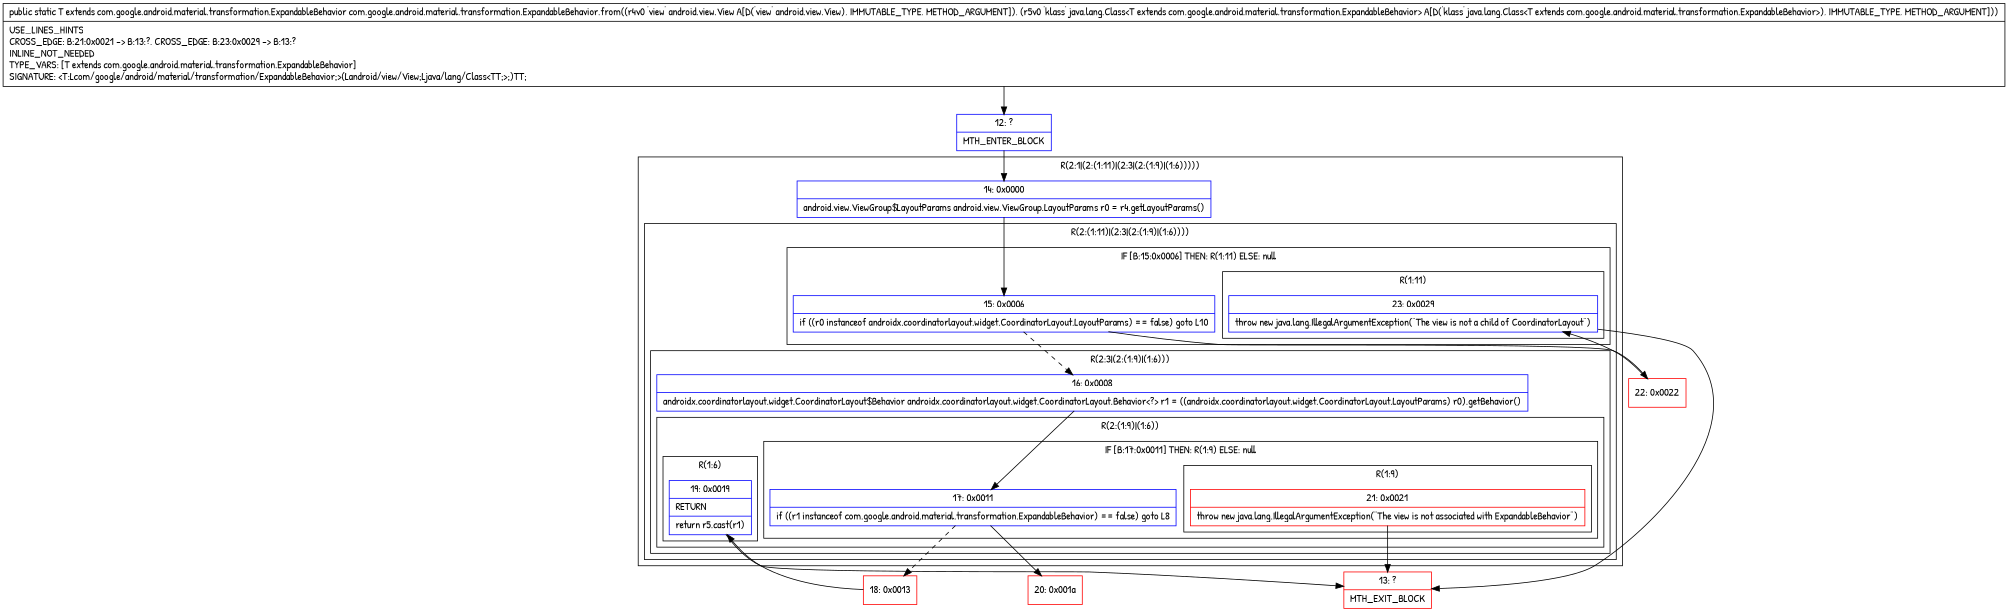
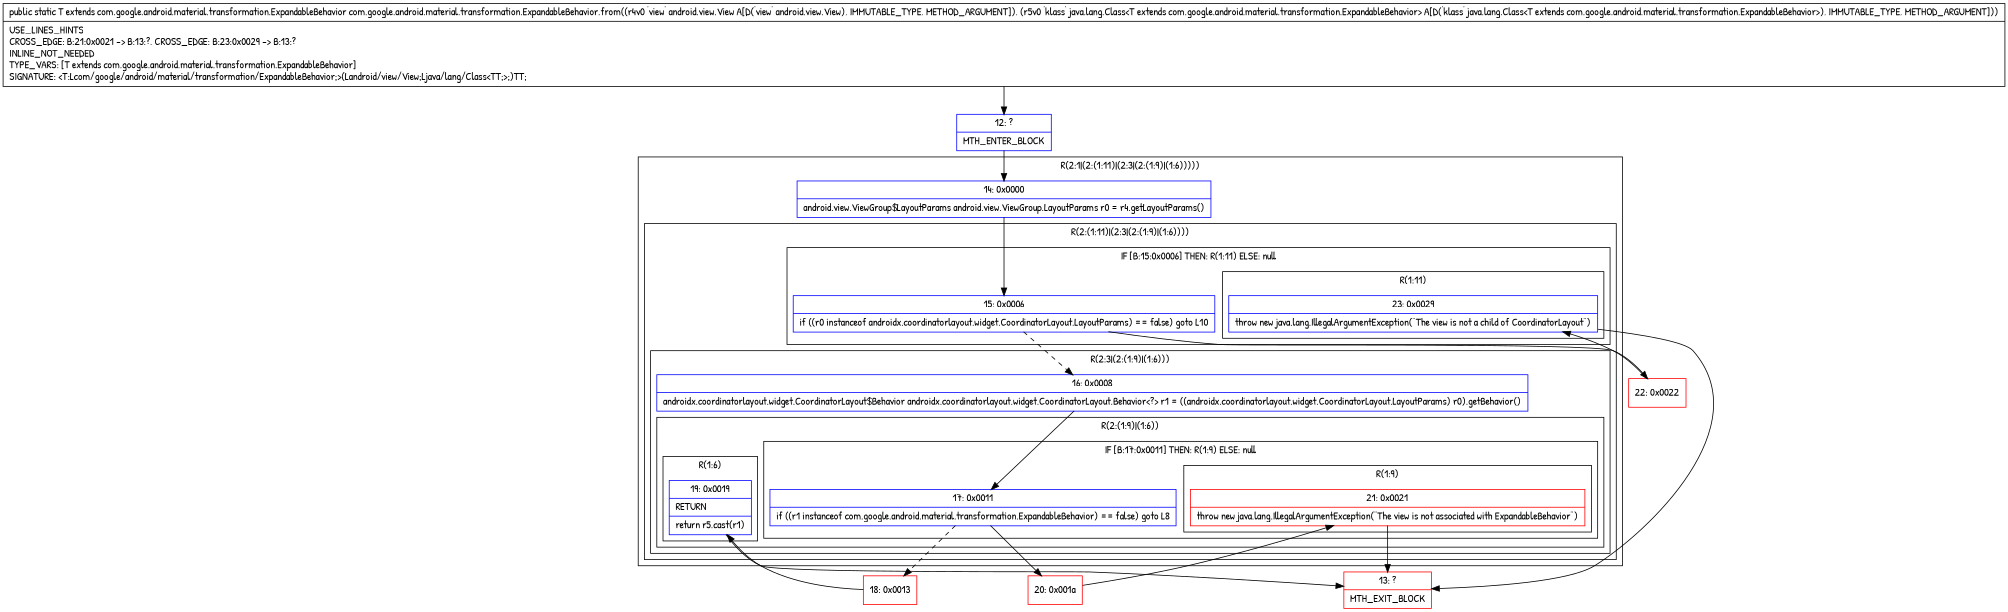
edge "20: 0x001a" -> "21: 0x0021": added
